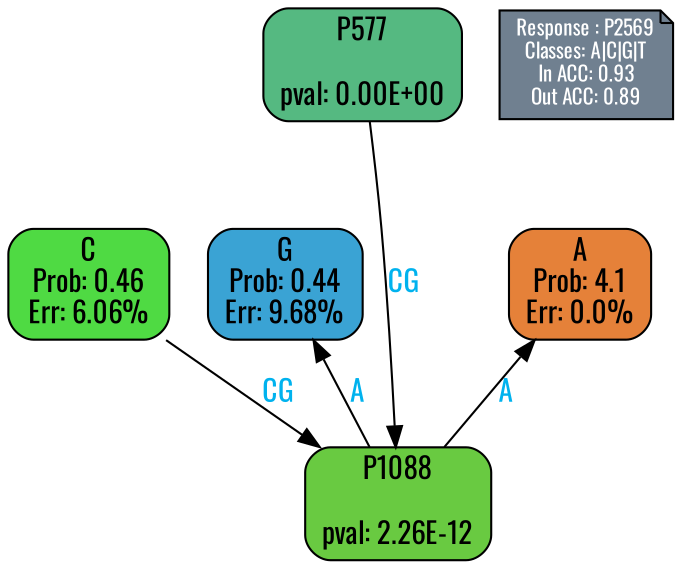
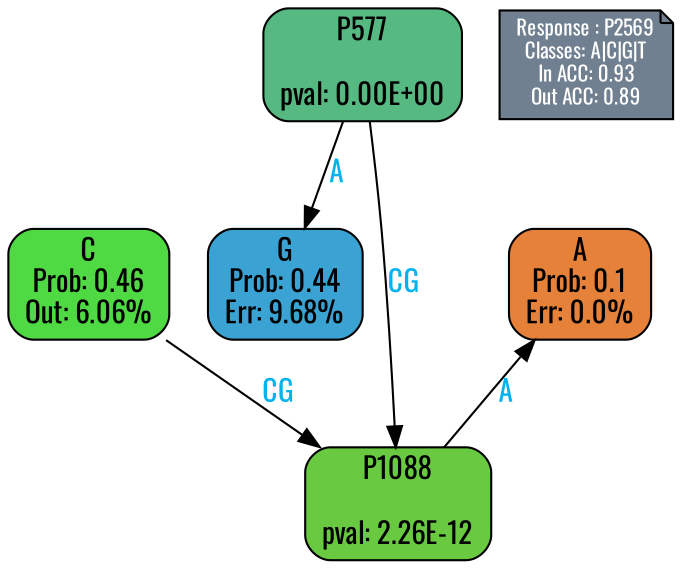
node "C Prob: 0.46 Err: 6.06%": label "C Prob: 0.46 Err: 6.06%" -> "C Prob: 0.46 Out: 6.06%"
node "A Prob: 4.1 Err: 0.0%": label "A Prob: 4.1 Err: 0.0%" -> "A Prob: 0.1 Err: 0.0%"
edge "P1088 pval: 2.26E-12" -> "G Prob: 0.44 Err: 9.68%": now "P577 pval: 0.00E+00" -> "G Prob: 0.44 Err: 9.68%"
